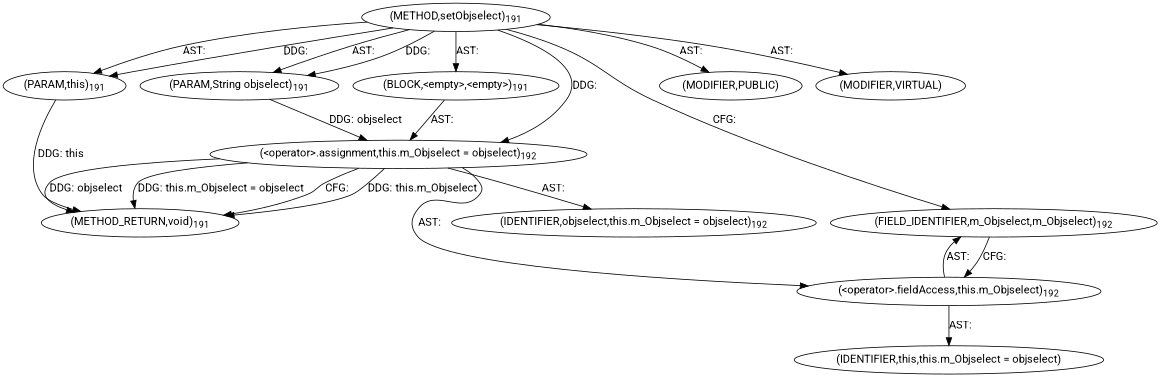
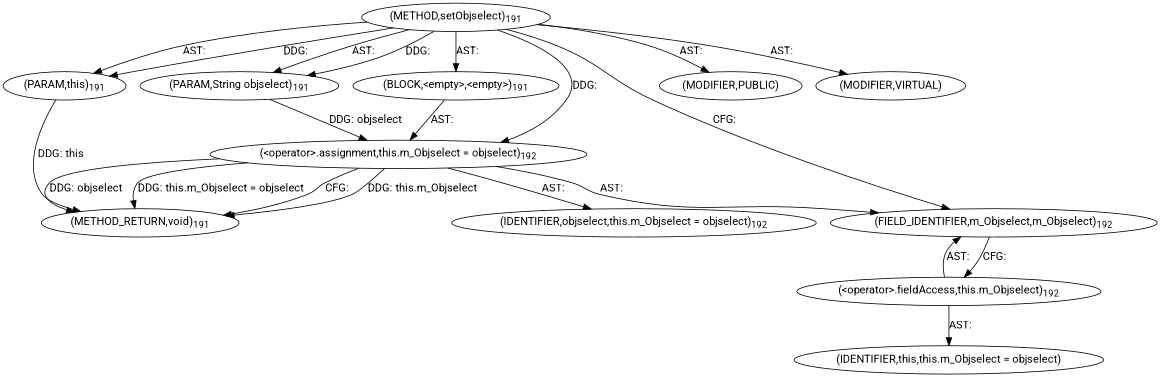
edge "(<operator>.assignment,this.m_Objselect = objselect)" -> "(<operator>.fieldAccess,this.m_Objselect)": now "(<operator>.assignment,this.m_Objselect = objselect)" -> "(FIELD_IDENTIFIER,m_Objselect,m_Objselect)"
